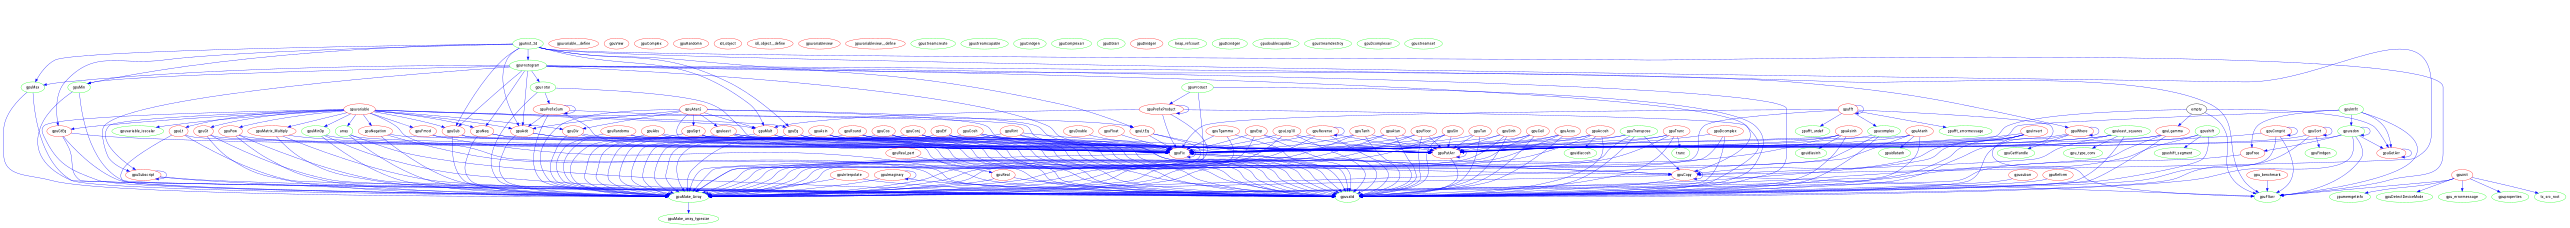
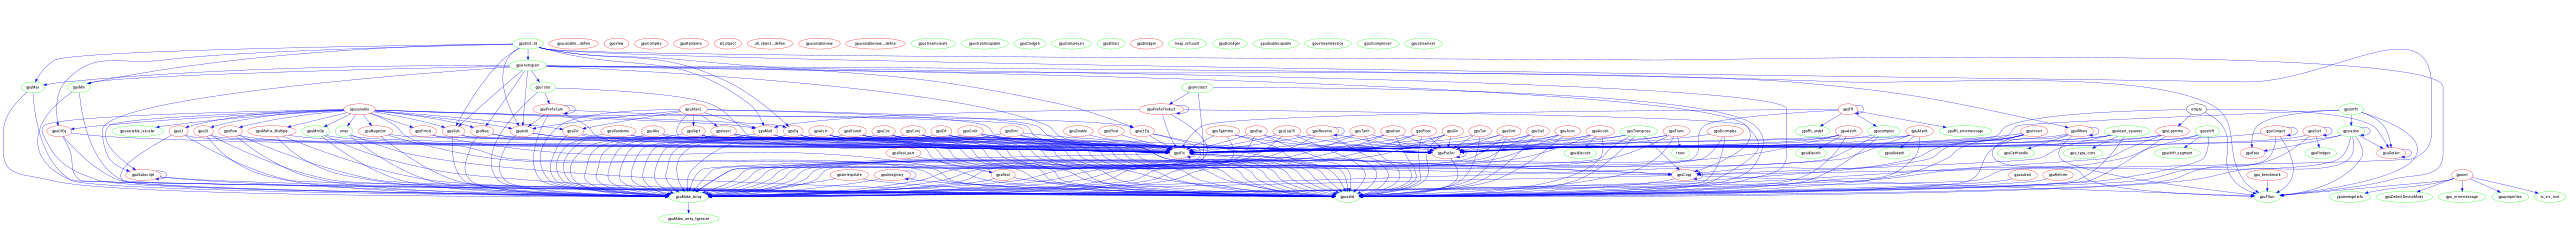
edge "gpuTgamma" -> "gpuPutArr": added
edge "gpufft" -> "gpuvalid": removed
edge "gpuWhere" -> "gpuFltarr": added
edge "gpuFree" -> "gpuMake_Array": now "gpuradon" -> "gpuMake_Array"
